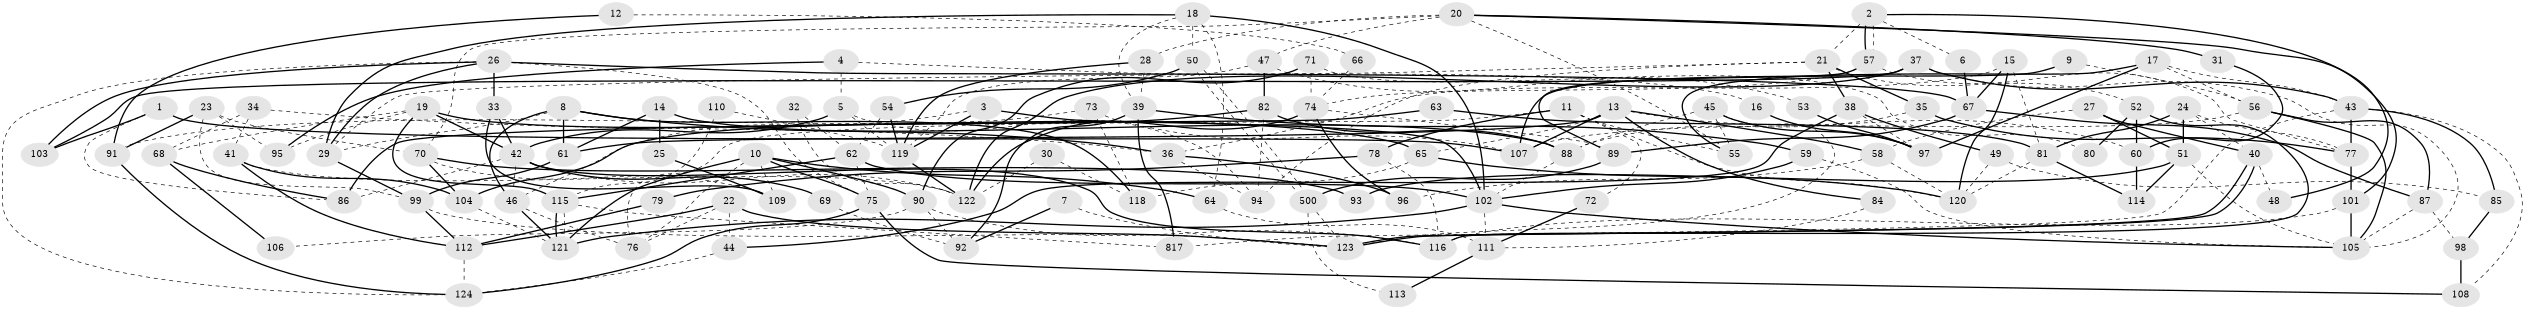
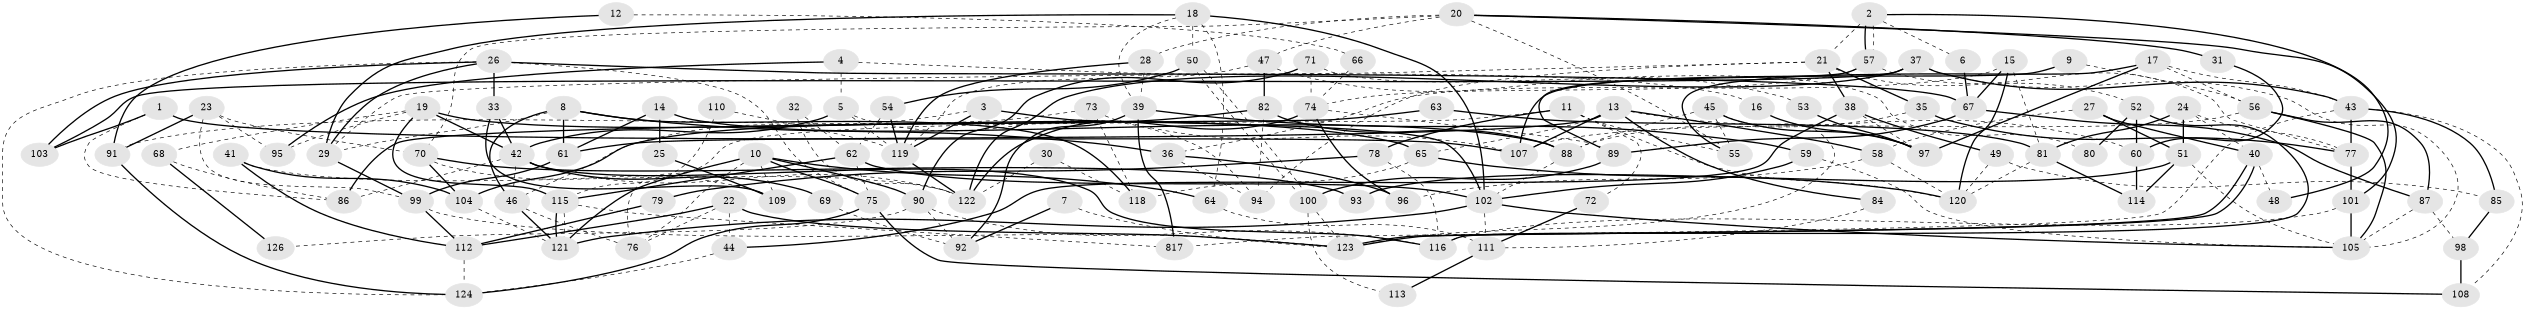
node "34": removed
edge "68" -- "86": style bold -> dashed
node "500": label "500" -> "100"
node "106": label "106" -> "126"
